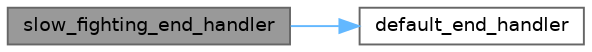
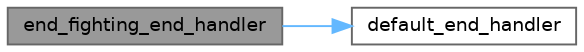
node "slow_fighting_end_handler": label "slow_fighting_end_handler" -> "end_fighting_end_handler"
